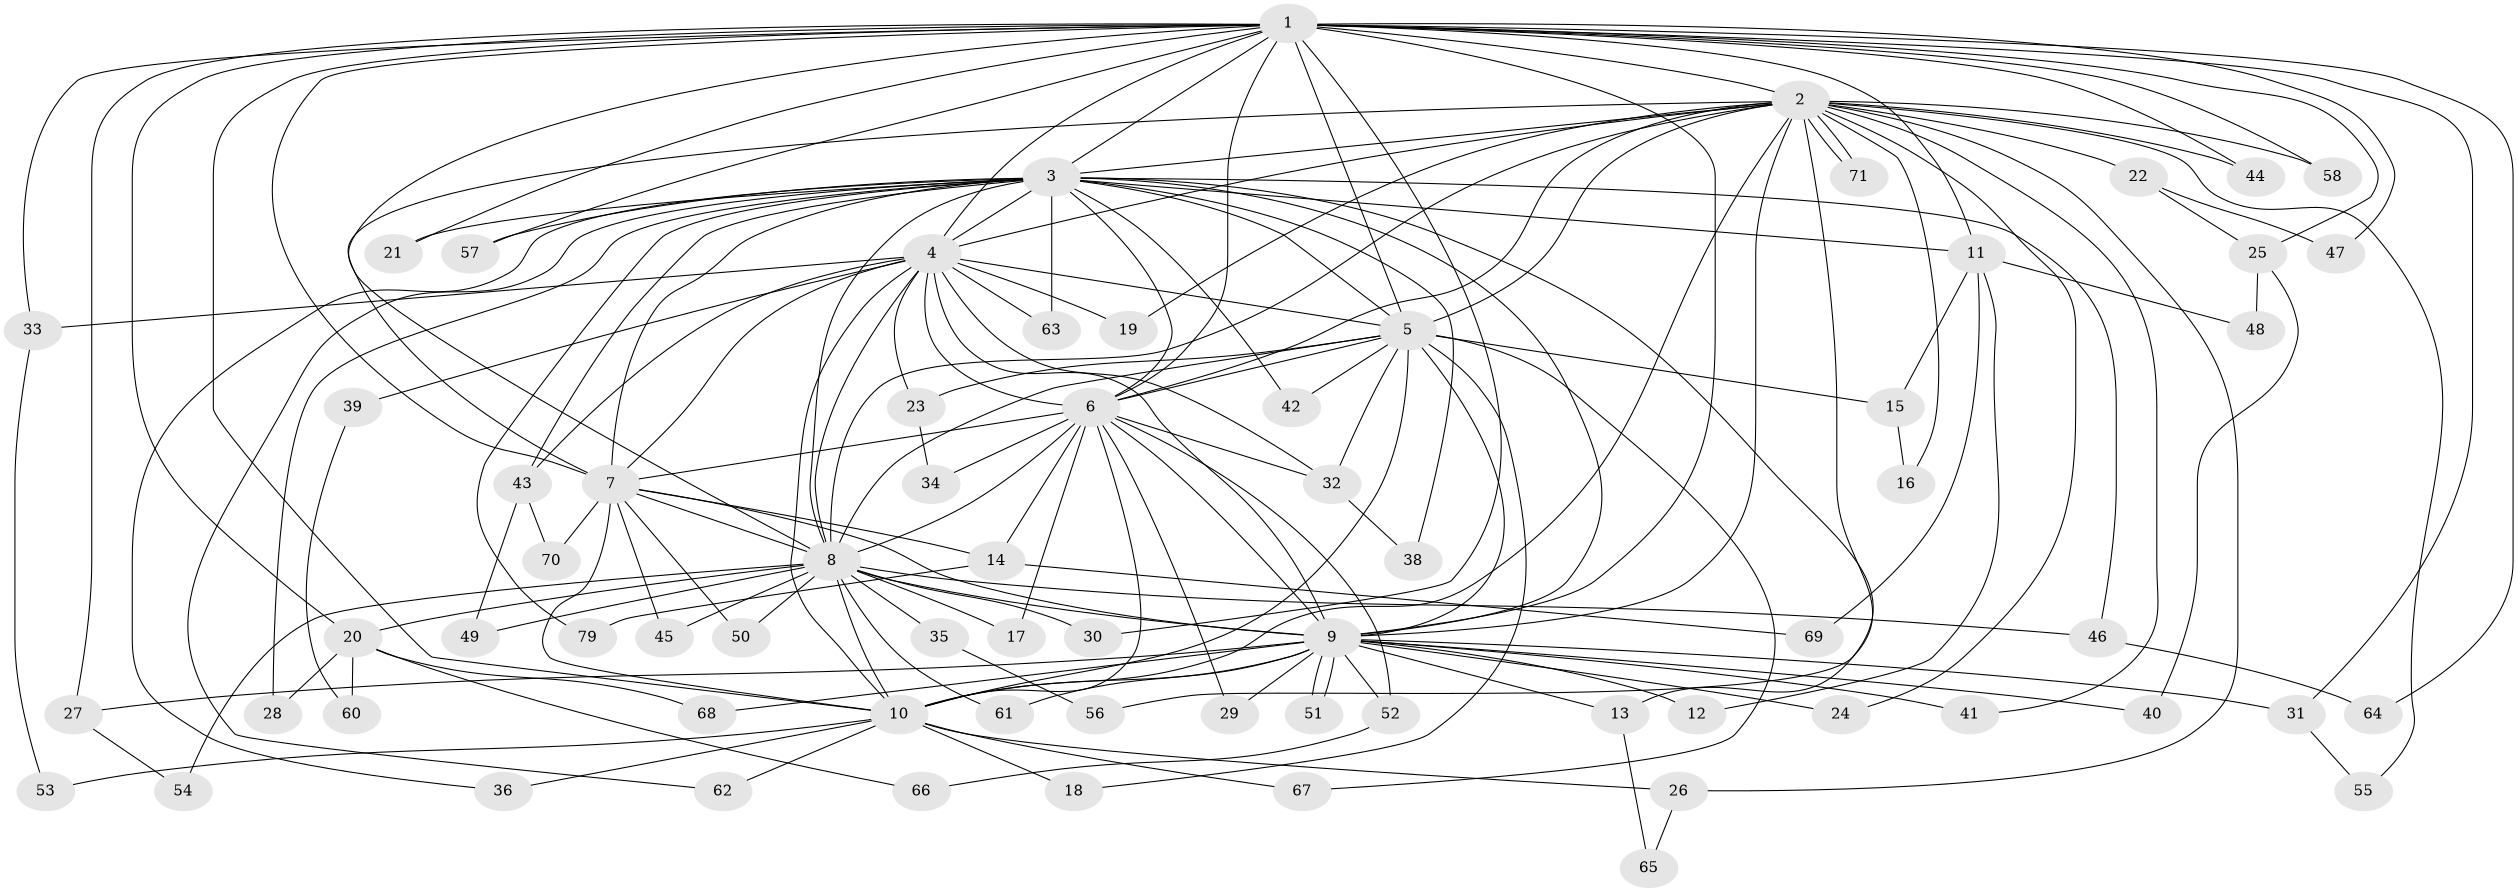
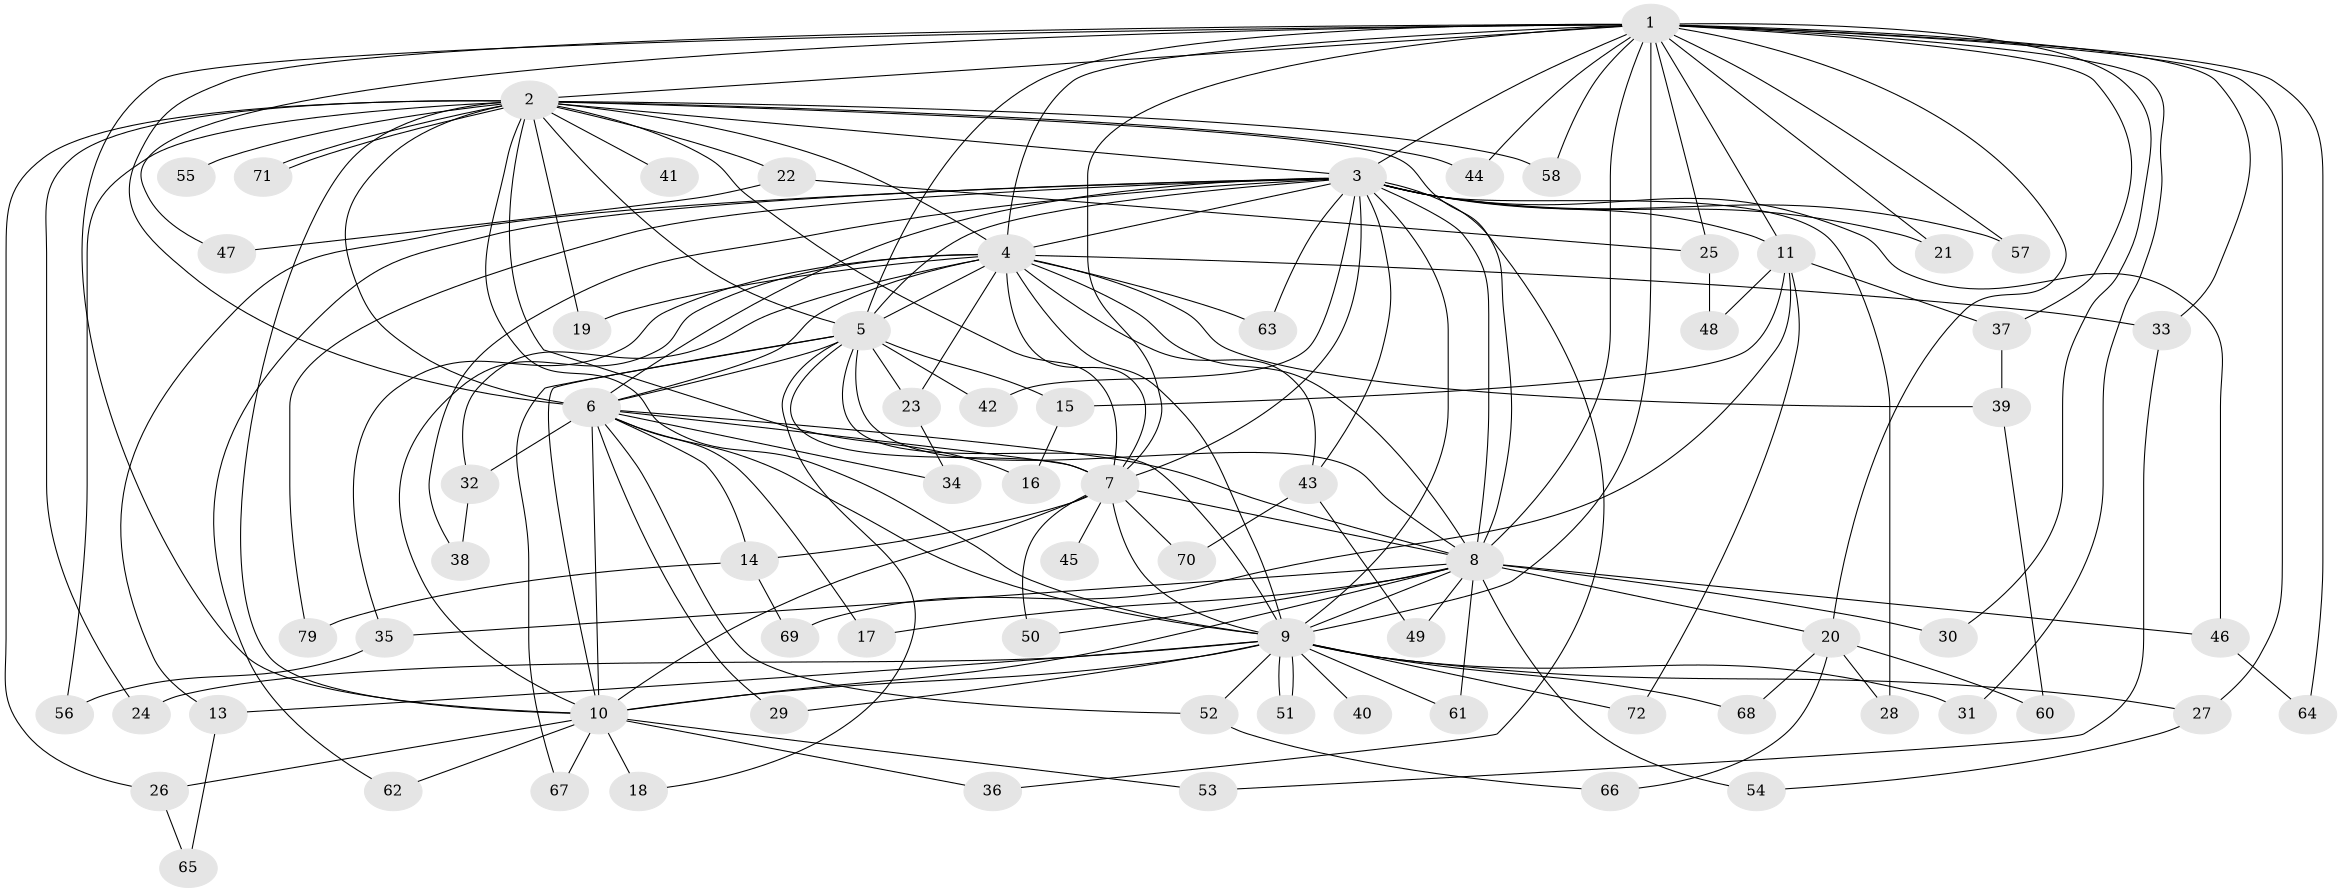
node "37": added
edge "4" -- "35": added
edge "5" -- "32": now "5" -- "7"
edge "25" -- "40": removed
edge "8" -- "45": removed
edge "9" -- "41": removed
node "12": label "12" -> "72"
edge "31" -- "55": removed
